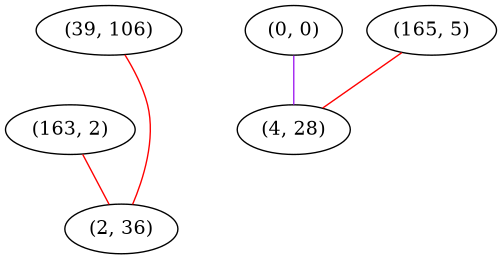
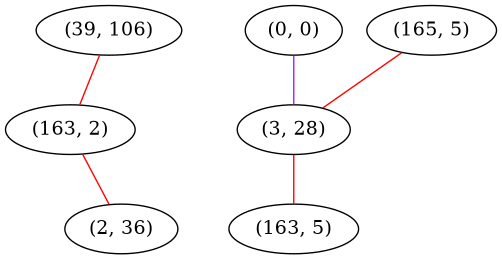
edge "(39, 106)" -- "(2, 36)": now "(39, 106)" -- "(163, 2)"
node "(4, 28)": label "(4, 28)" -> "(3, 28)"
node "(163, 5)": added
